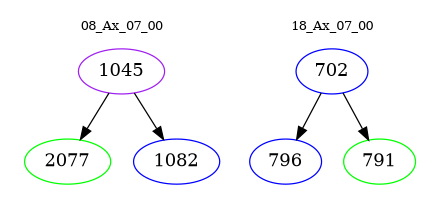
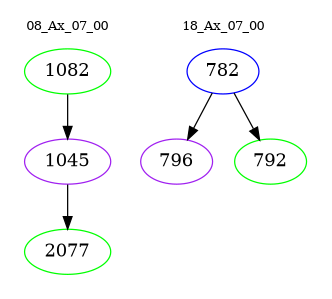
node "702": label "702" -> "782"
edge "1045" -> "1082": reversed
node "1082": color blue -> green
node "796": color blue -> purple
node "791": label "791" -> "792"
